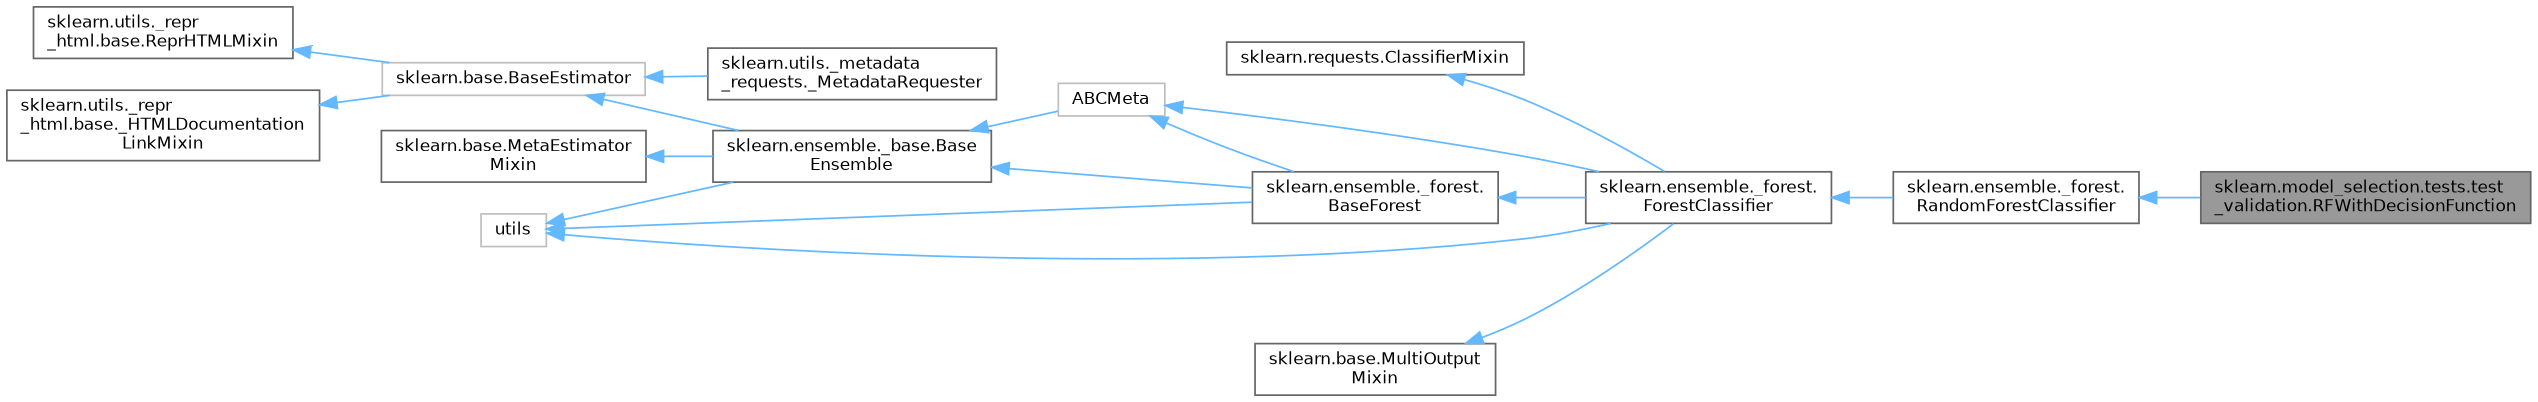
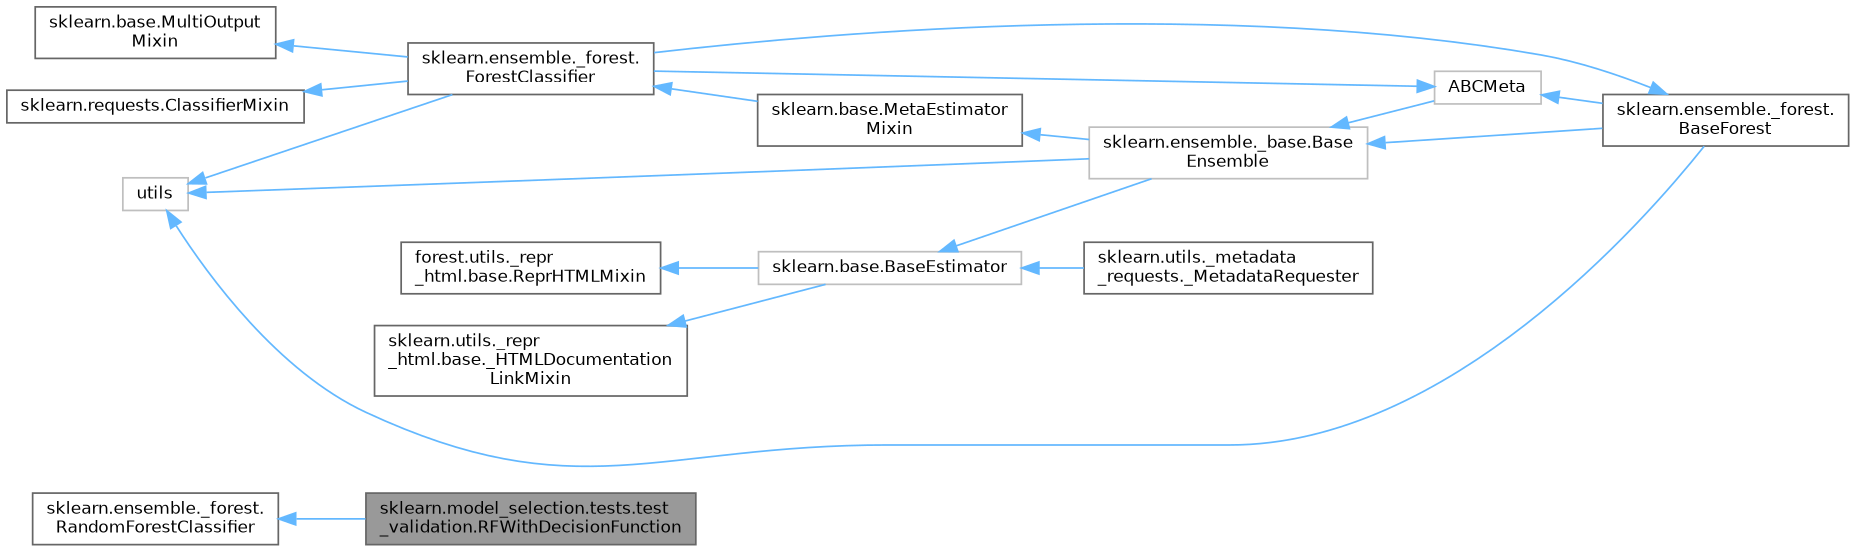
node "sklearn.utils._repr _html.base.ReprHTMLMixin": label "sklearn.utils._repr _html.base.ReprHTMLMixin" -> "forest.utils._repr _html.base.ReprHTMLMixin"
node "sklearn.ensemble._base.Base Ensemble": color gray40 -> grey75
edge "sklearn.ensemble._forest. RandomForestClassifier" -> "sklearn.ensemble._forest. ForestClassifier": now "sklearn.base.MetaEstimator Mixin" -> "sklearn.ensemble._forest. ForestClassifier"
